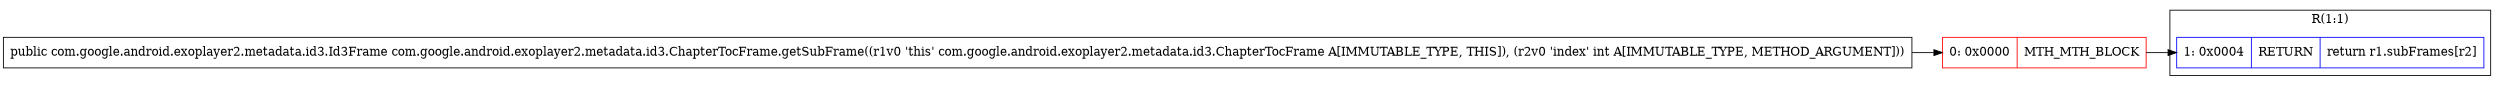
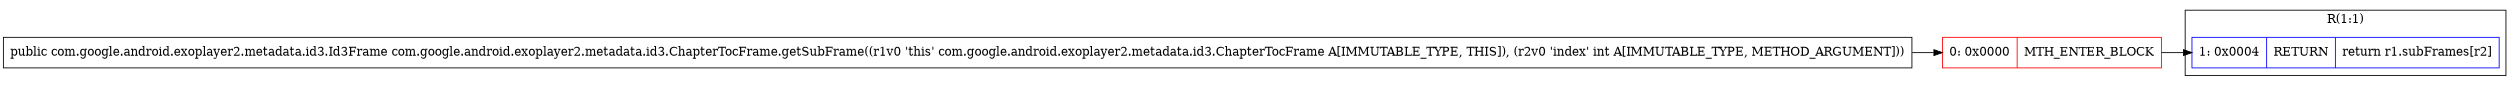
node "0: 0x0000": text "MTH_MTH_BLOCK" -> "MTH_ENTER_BLOCK"
